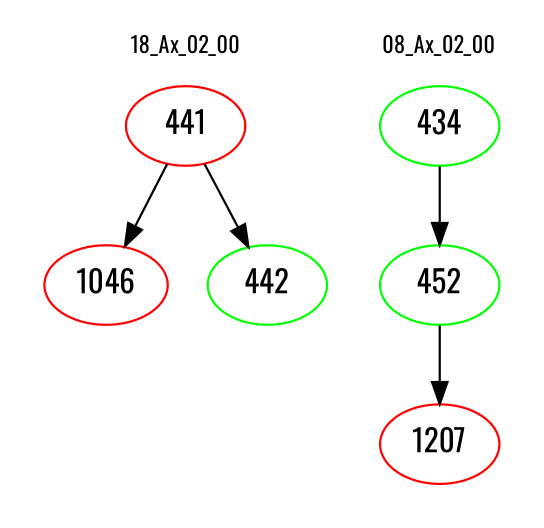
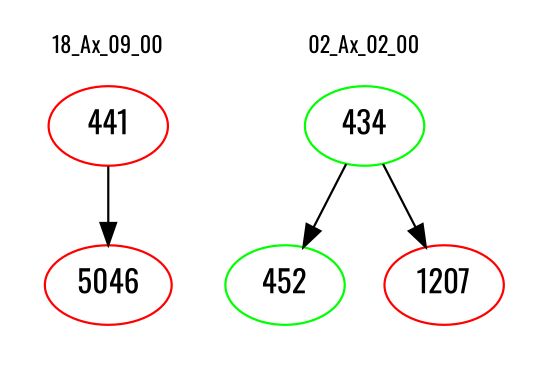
cluster "18_Ax_02_00": label "18_Ax_02_00" -> "18_Ax_09_00"
cluster "08_Ax_02_00": label "08_Ax_02_00" -> "02_Ax_02_00"
node "1046": label "1046" -> "5046"
node "442": removed
edge "452" -> "1207": now "434" -> "1207"
